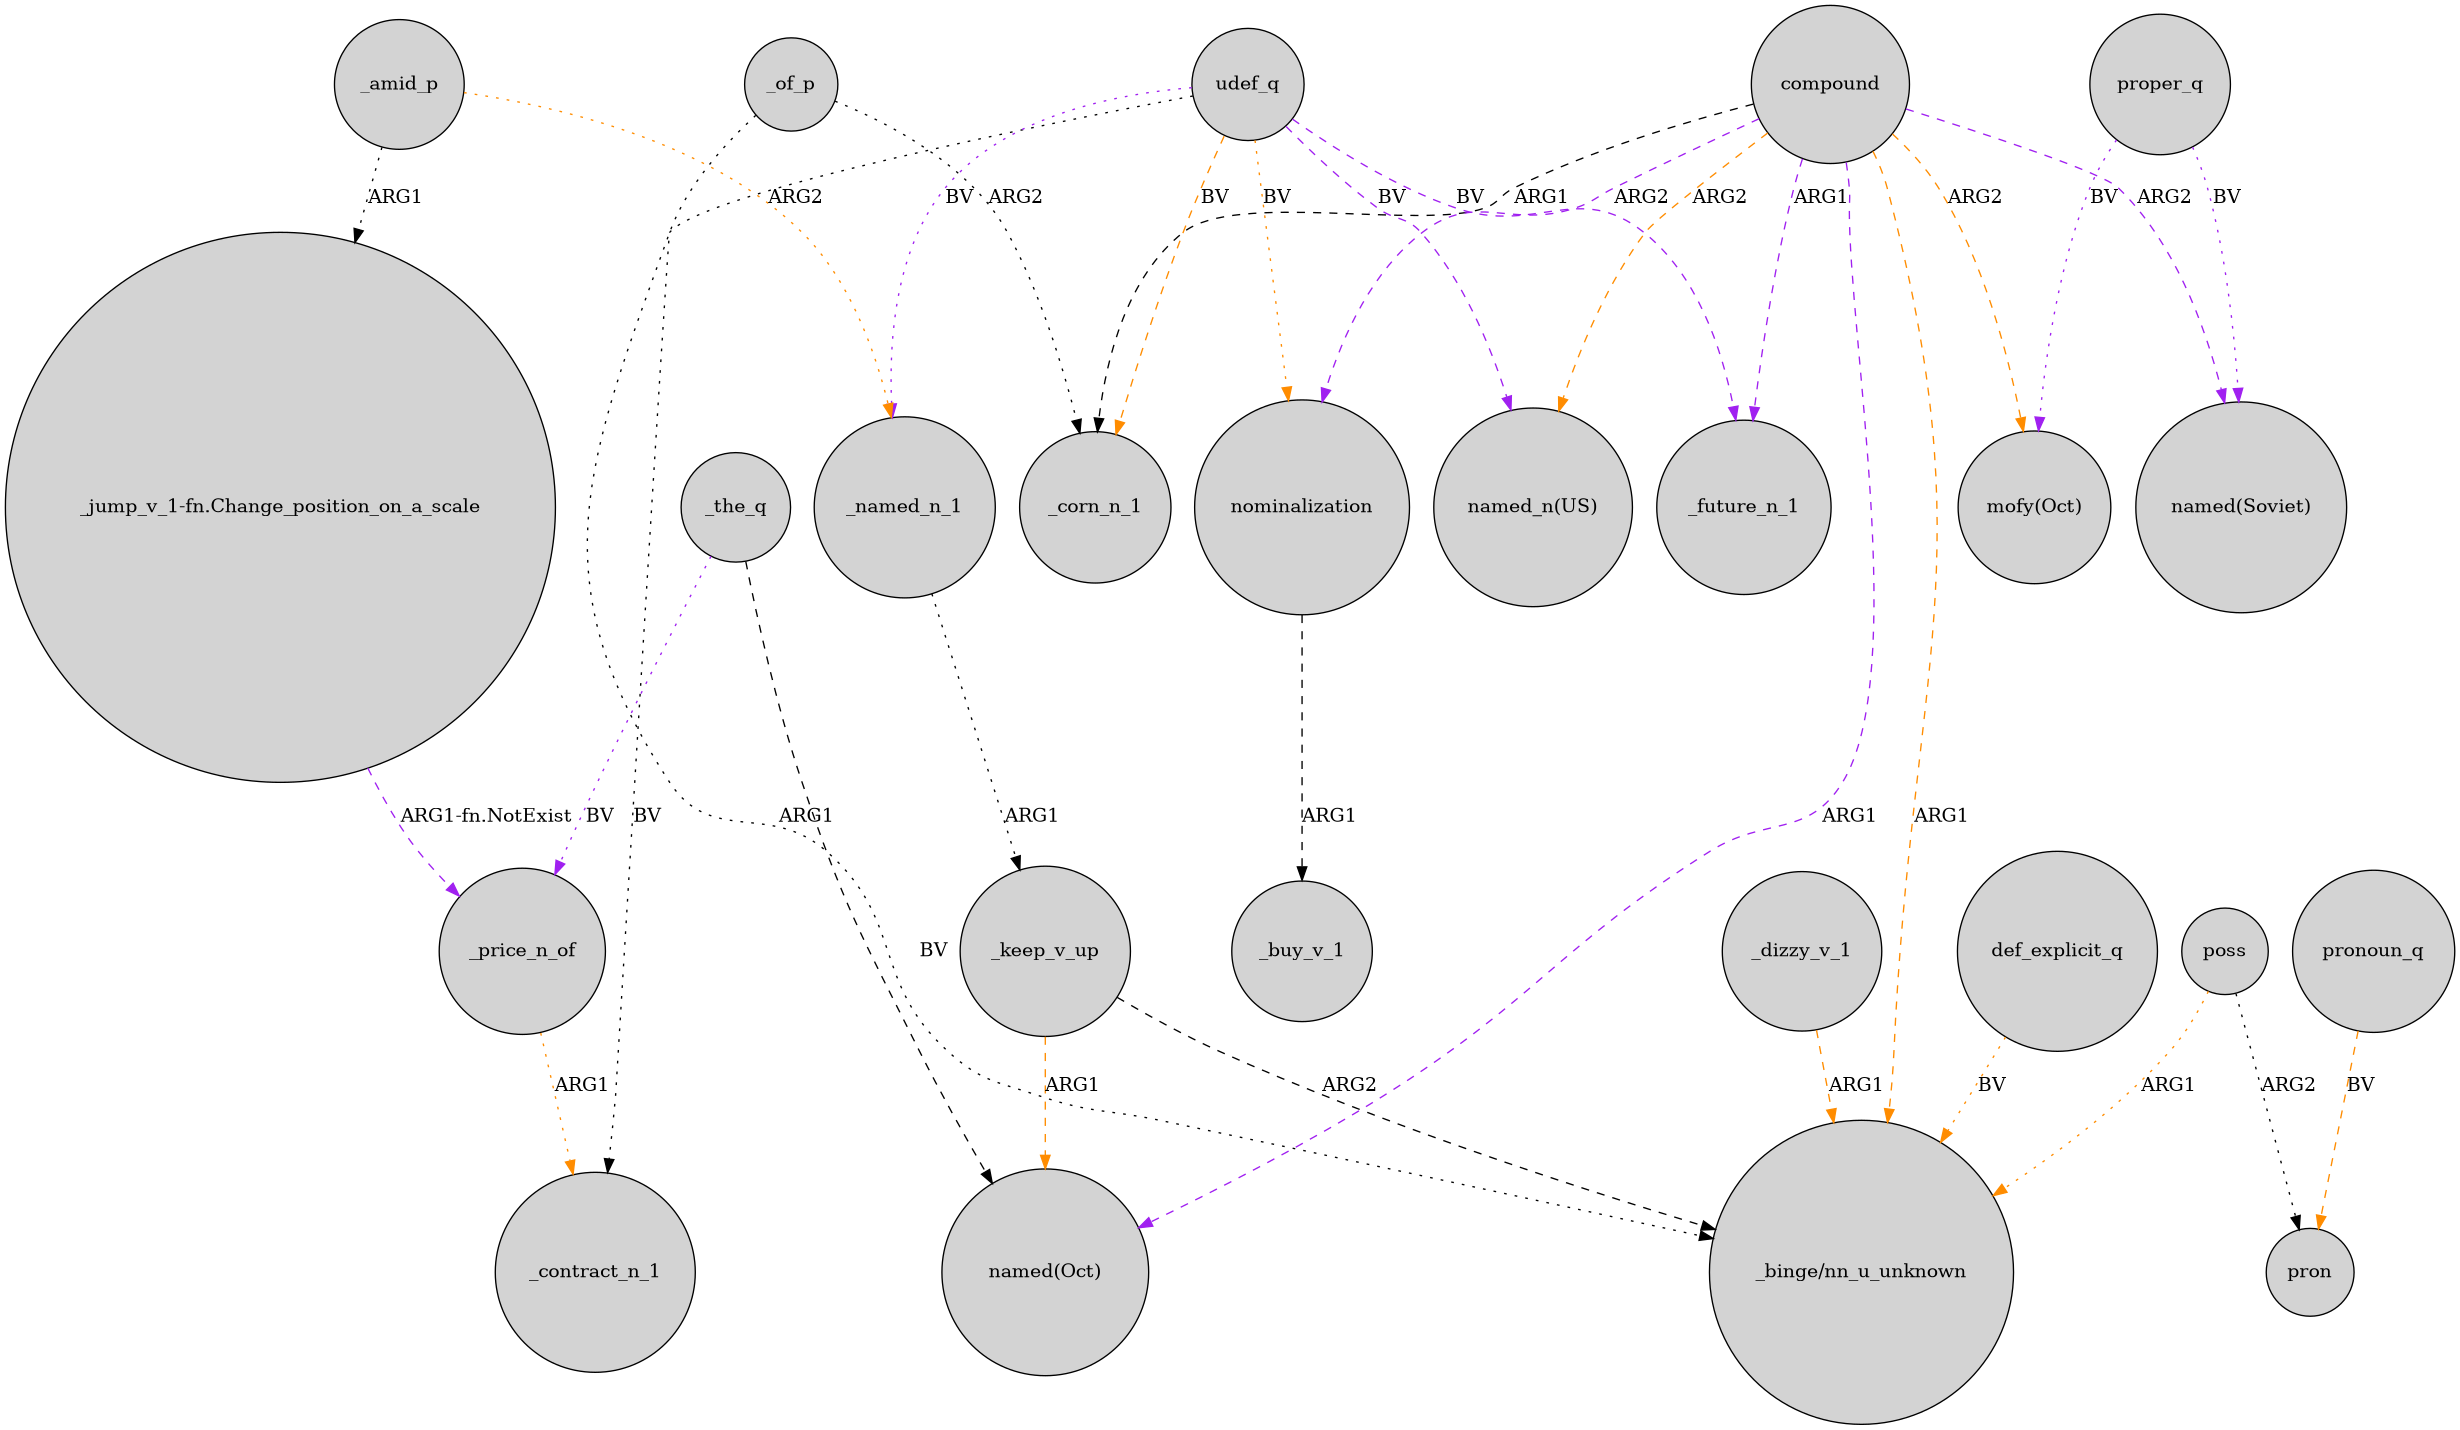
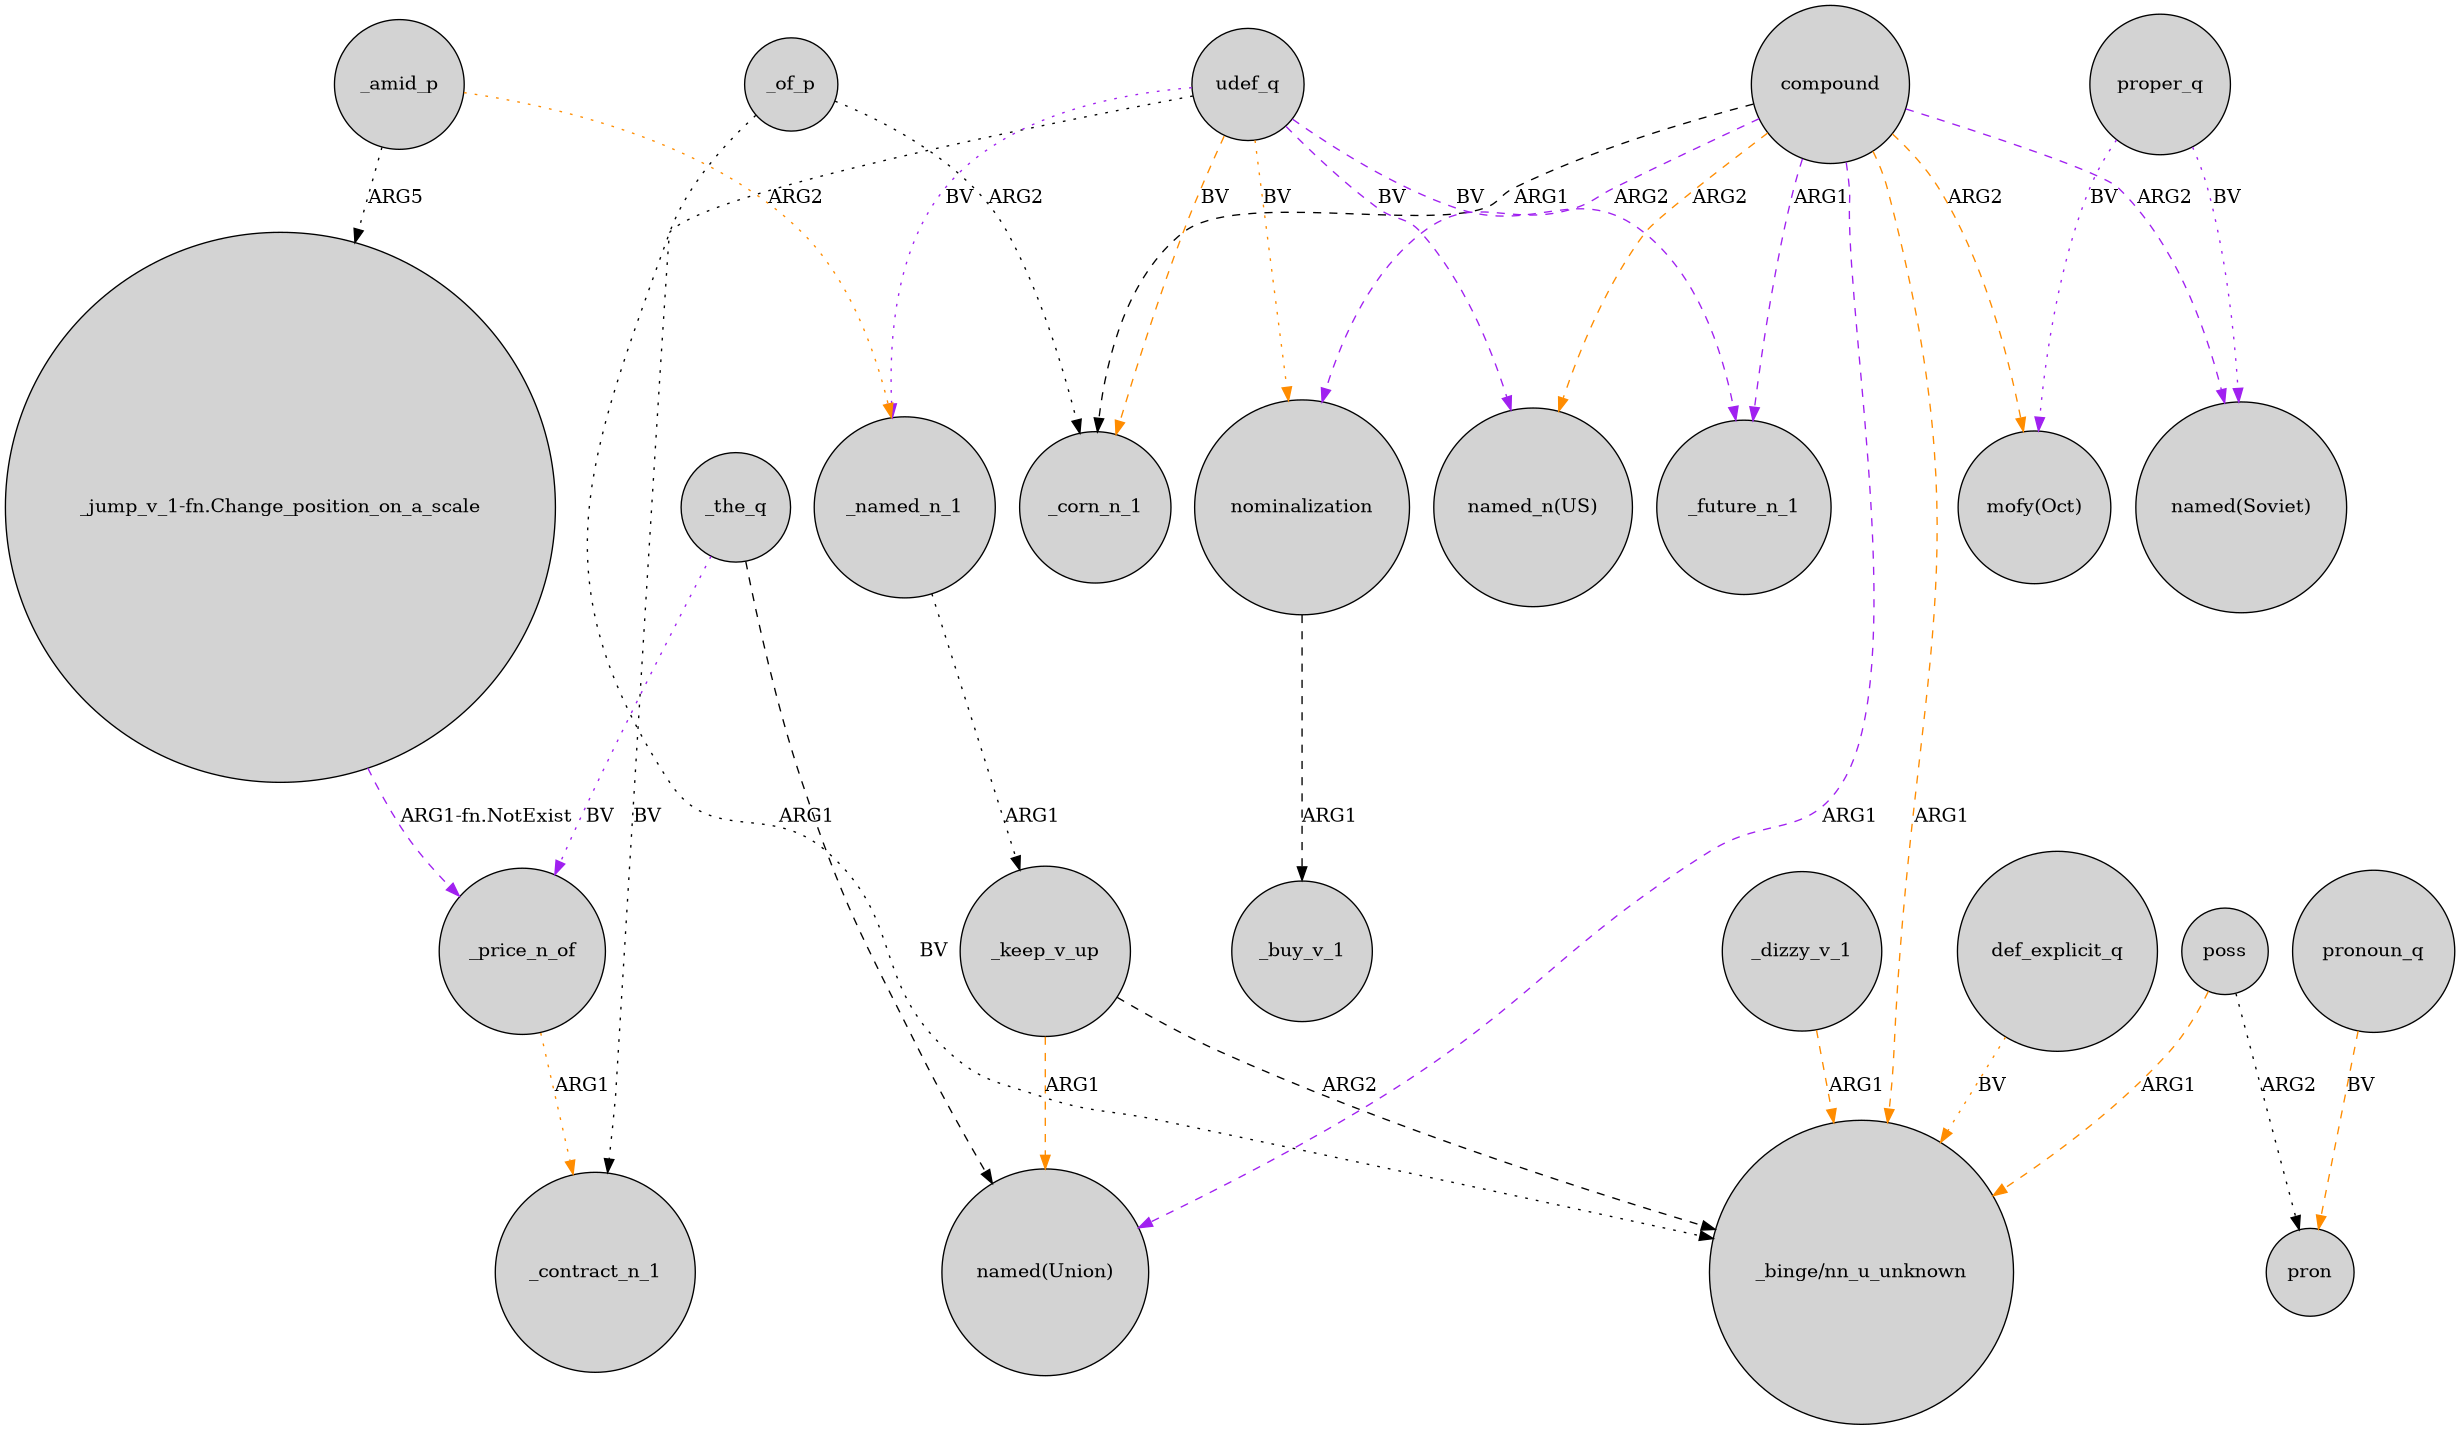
edge "_amid_p" -> "_jump_v_1-fn.Change_position_on_a_scale": label "ARG1" -> "ARG5"
edge "poss" -> "_binge/nn_u_unknown": style dotted -> dashed
node "named(Oct)": label "named(Oct)" -> "named(Union)"
